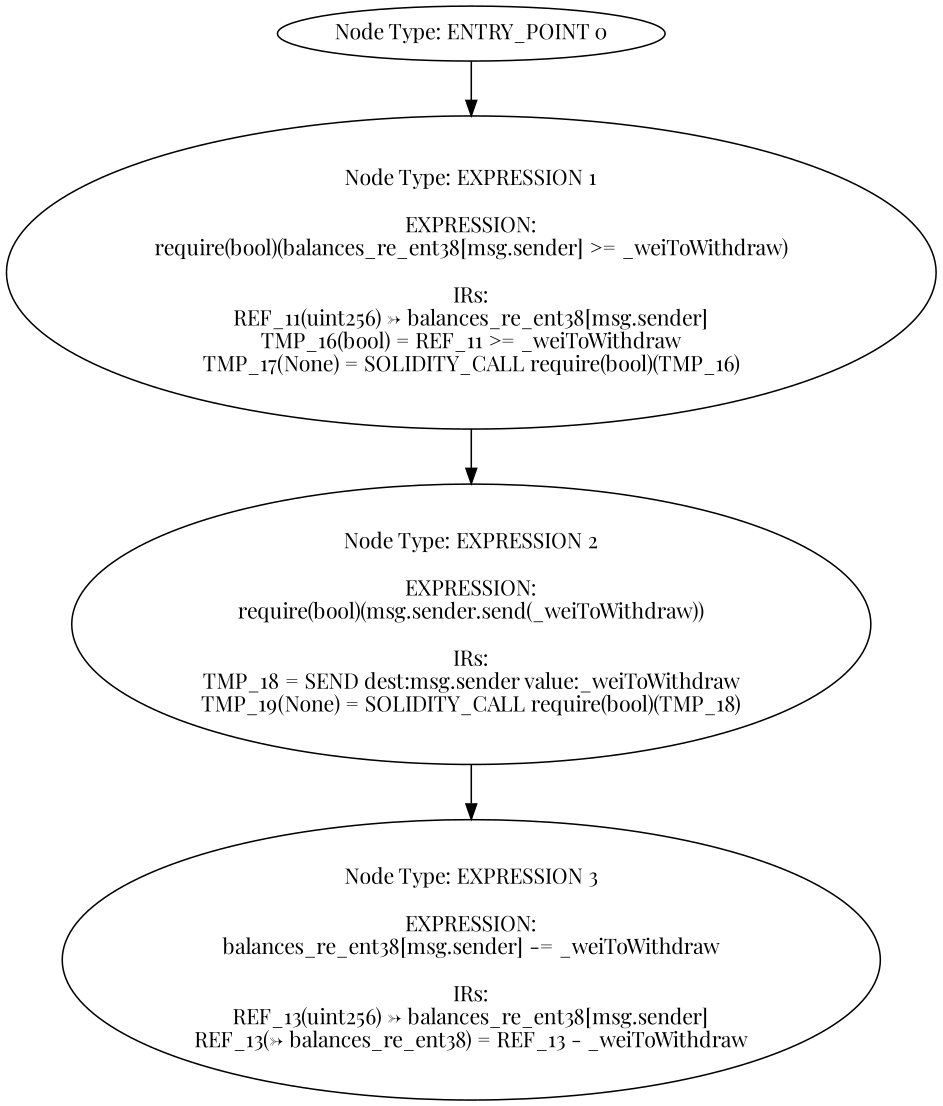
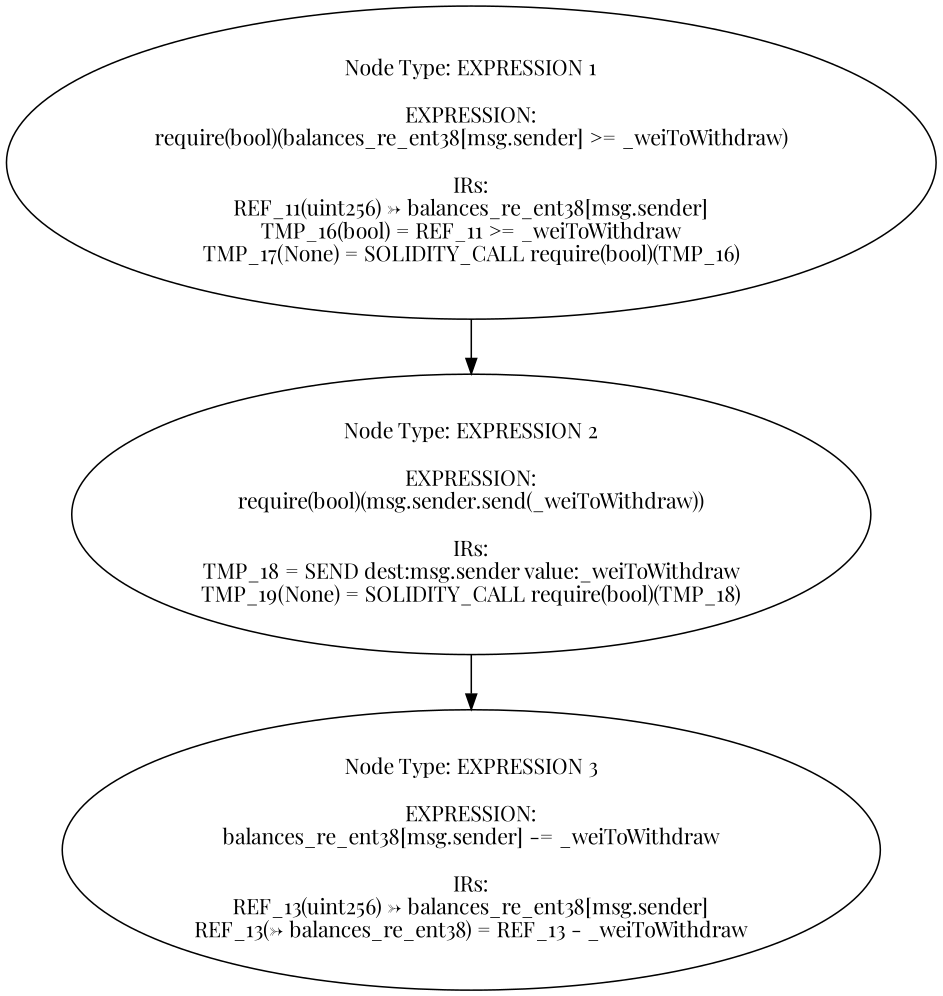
node "Node Type: ENTRY_POINT 0": removed
